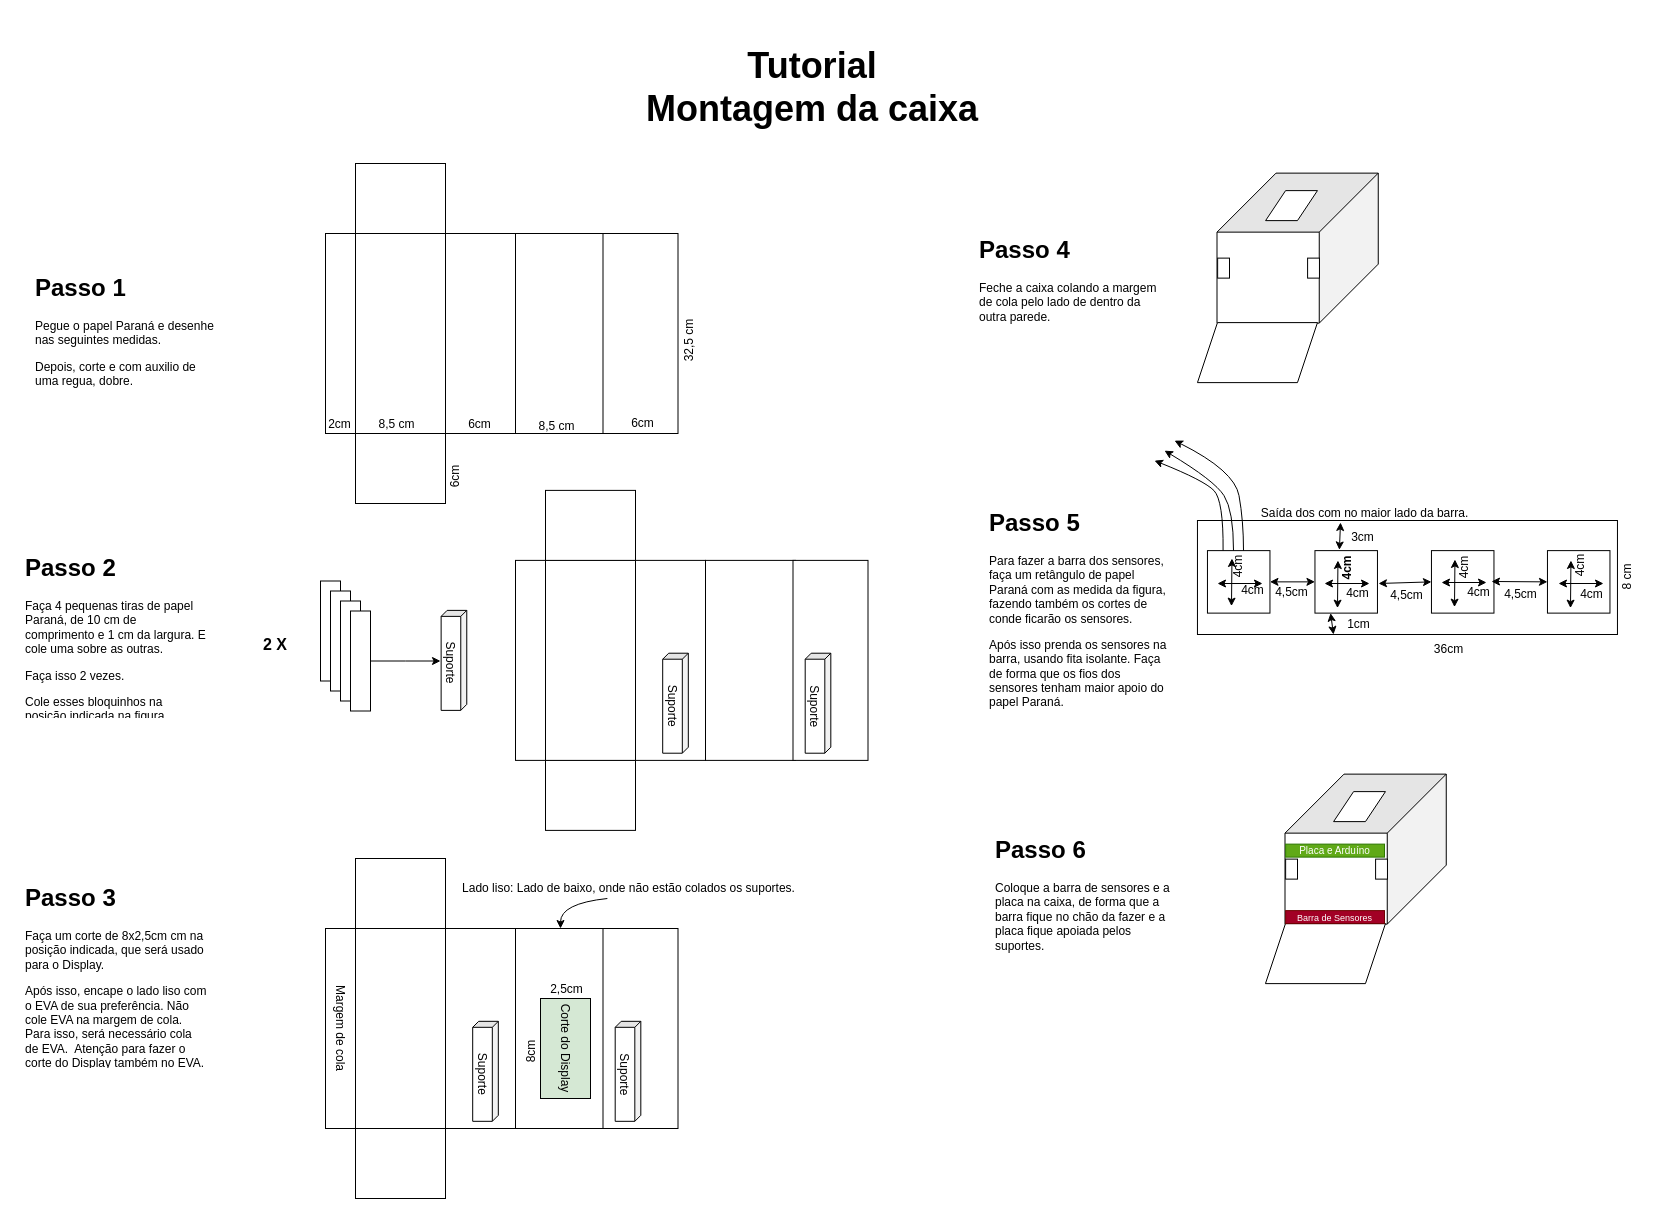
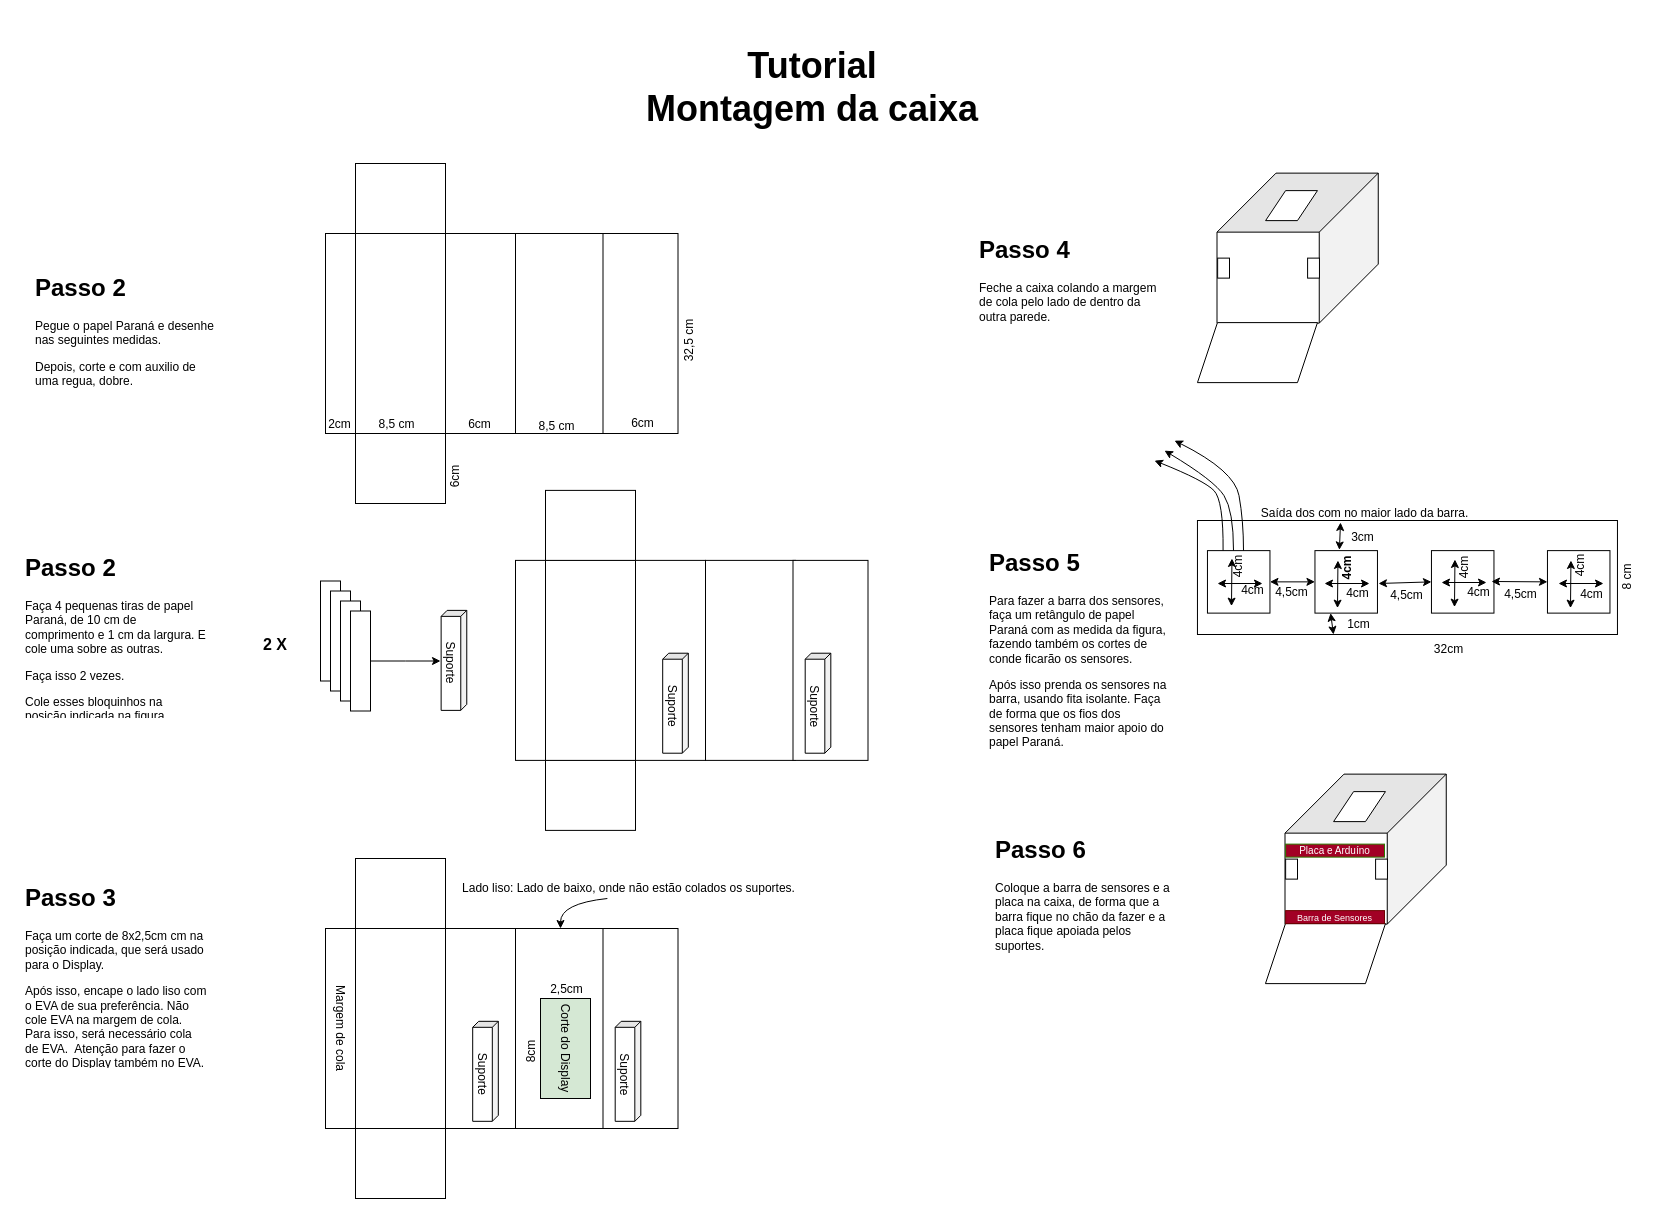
node "Passo 1Pegue o papel Paraná e desenhe nas seguintes medidas. Depois, corte e com auxilio de uma regua, dobre.": label "Passo 1Pegue o papel Paraná e desenhe nas seguintes medidas. Depois, corte e com auxilio de uma regua, dobre." -> "Passo 2Pegue o papel Paraná e desenhe nas seguintes medidas. Depois, corte e com auxilio de uma regua, dobre."
node "Passo 5Para fazer a barra dos sensores, faça um retângulo de papel Paraná com as medida da figura, fazendo também os cortes de conde ficarão os sensores. Após isso prenda os sensores na barra, usando fita isolante. Faça de forma que os fios dos sensores tenham maior apoio do papel Paraná.": moved (1080, 607) -> (1080, 647)
node "36cm": label "36cm" -> "32cm"
node "Placa e Arduíno": fillcolor #60a917 -> #a20025
